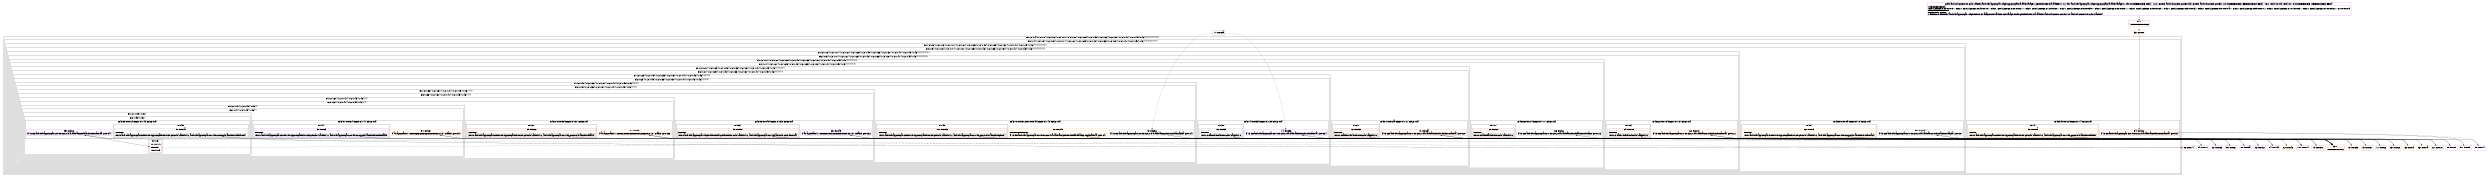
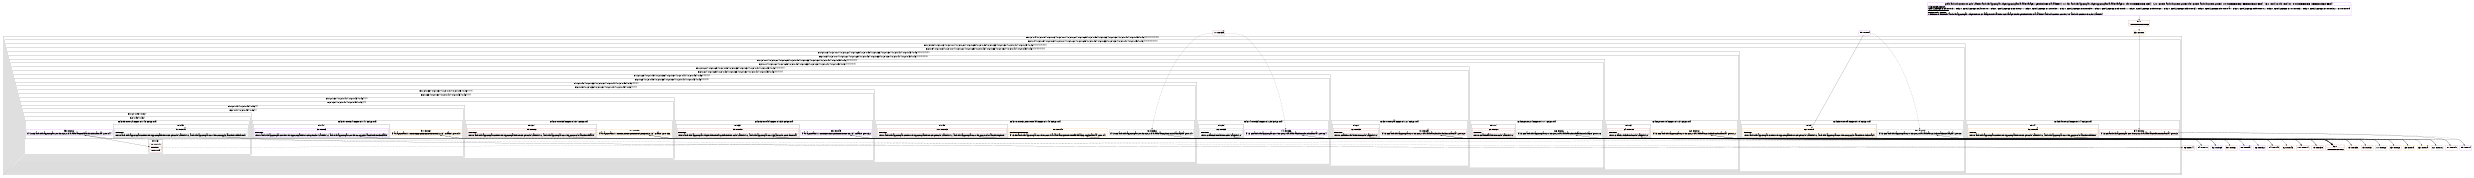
edge "58: 0x000d" -> "59: 0x000f": reversed
